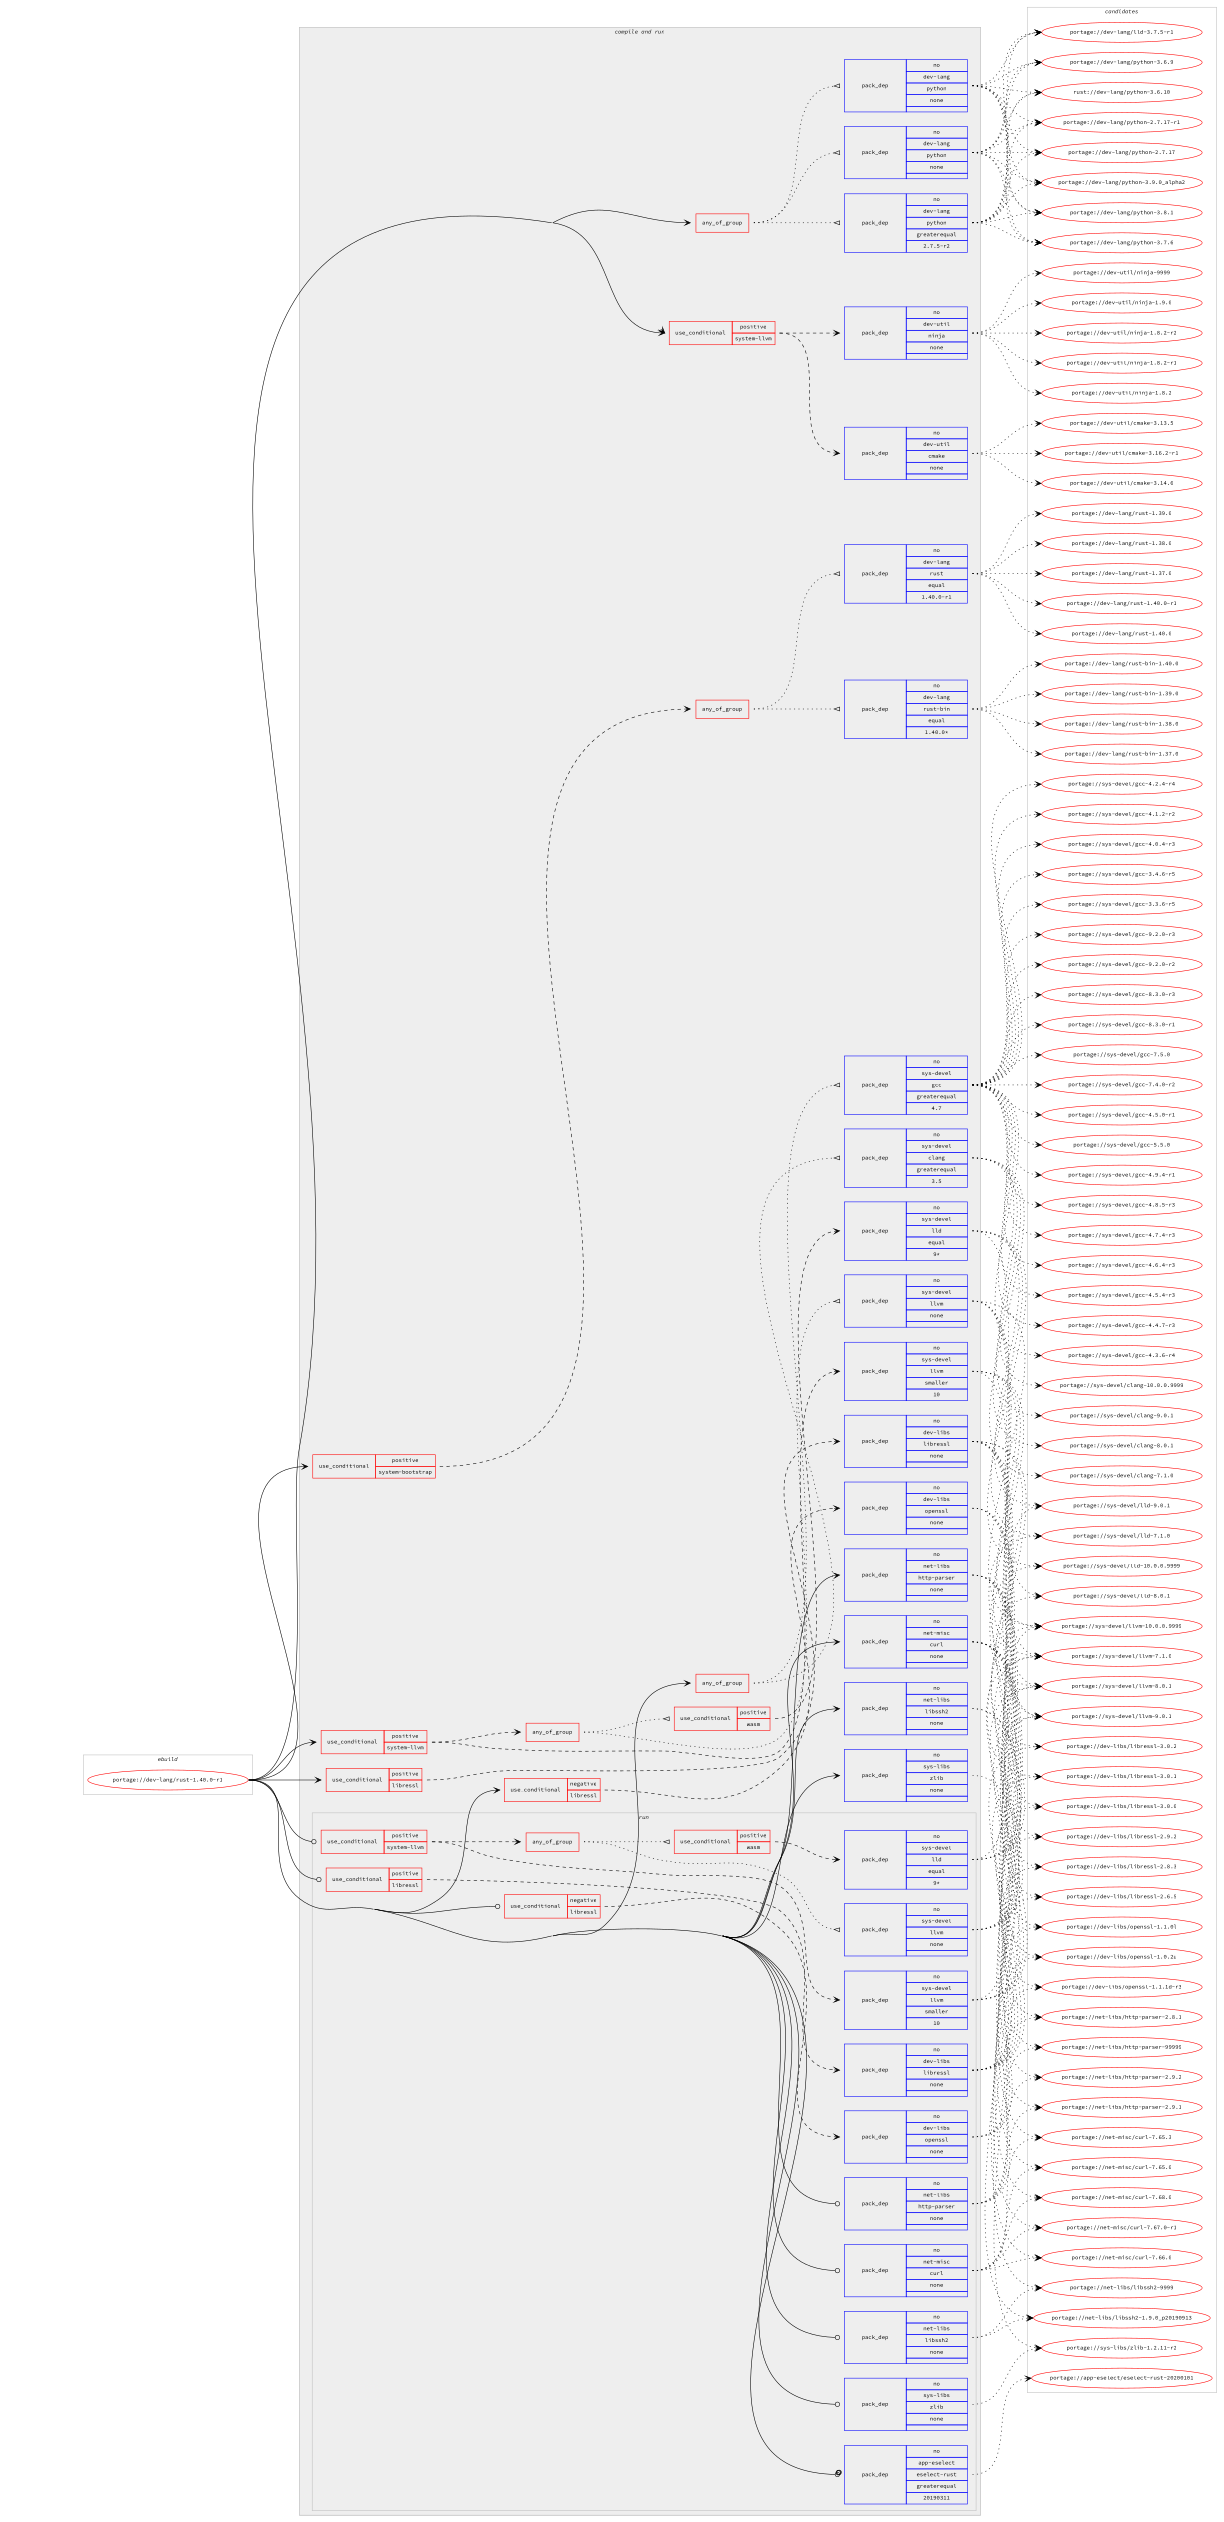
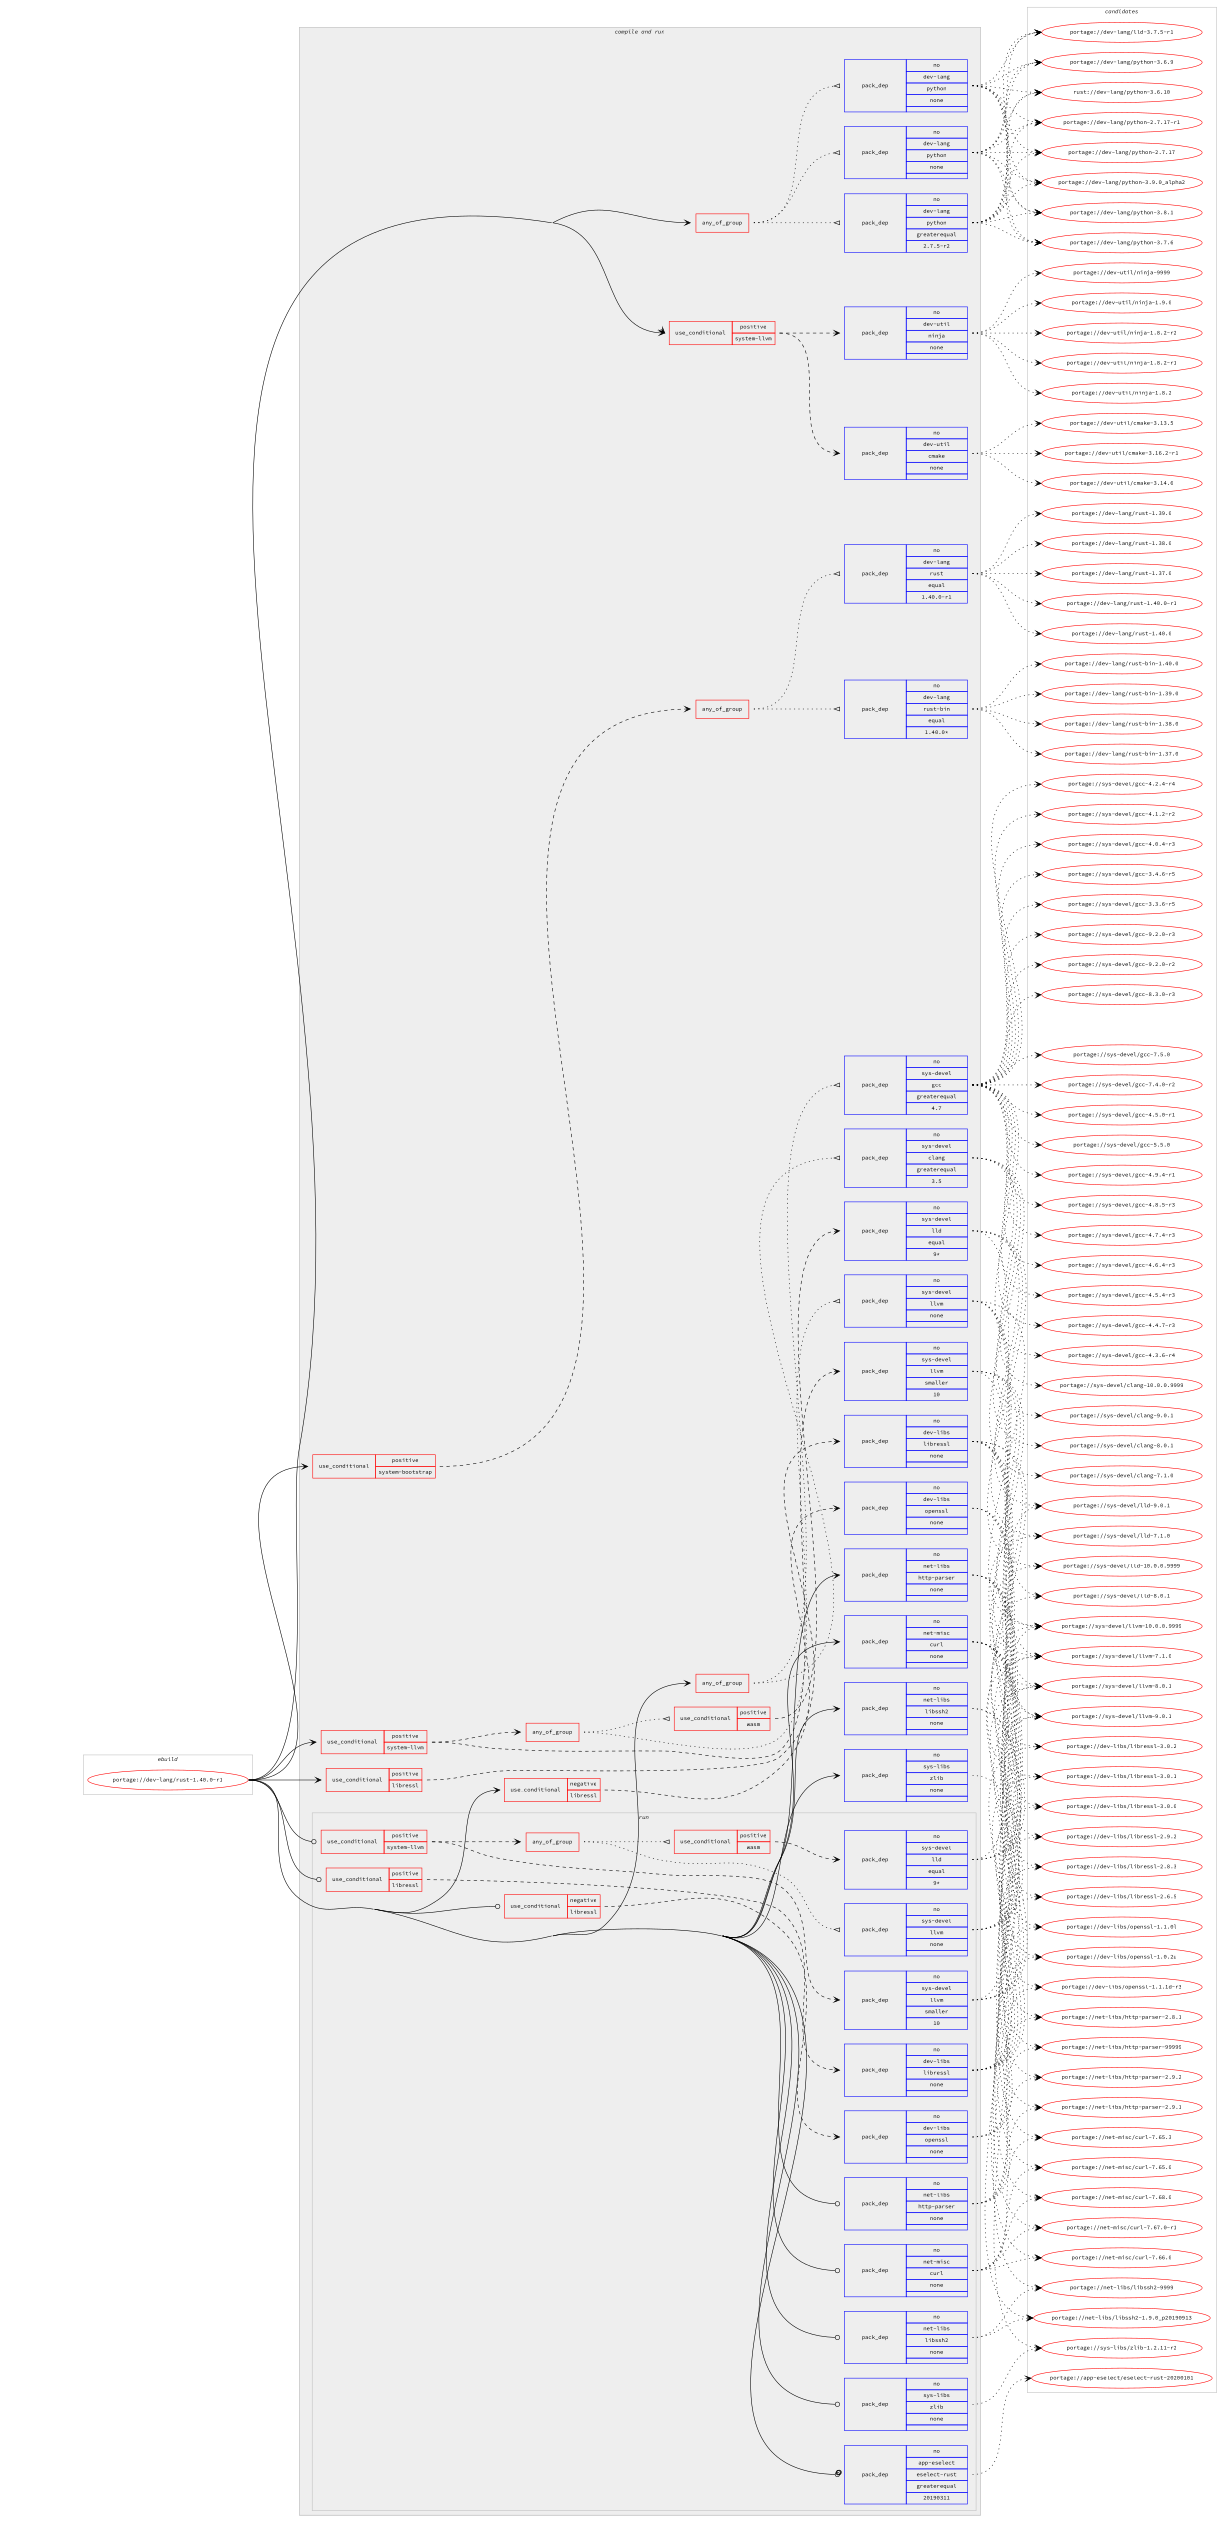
node "portage://sys-devel/gcc-8.3.0-r1": removed
